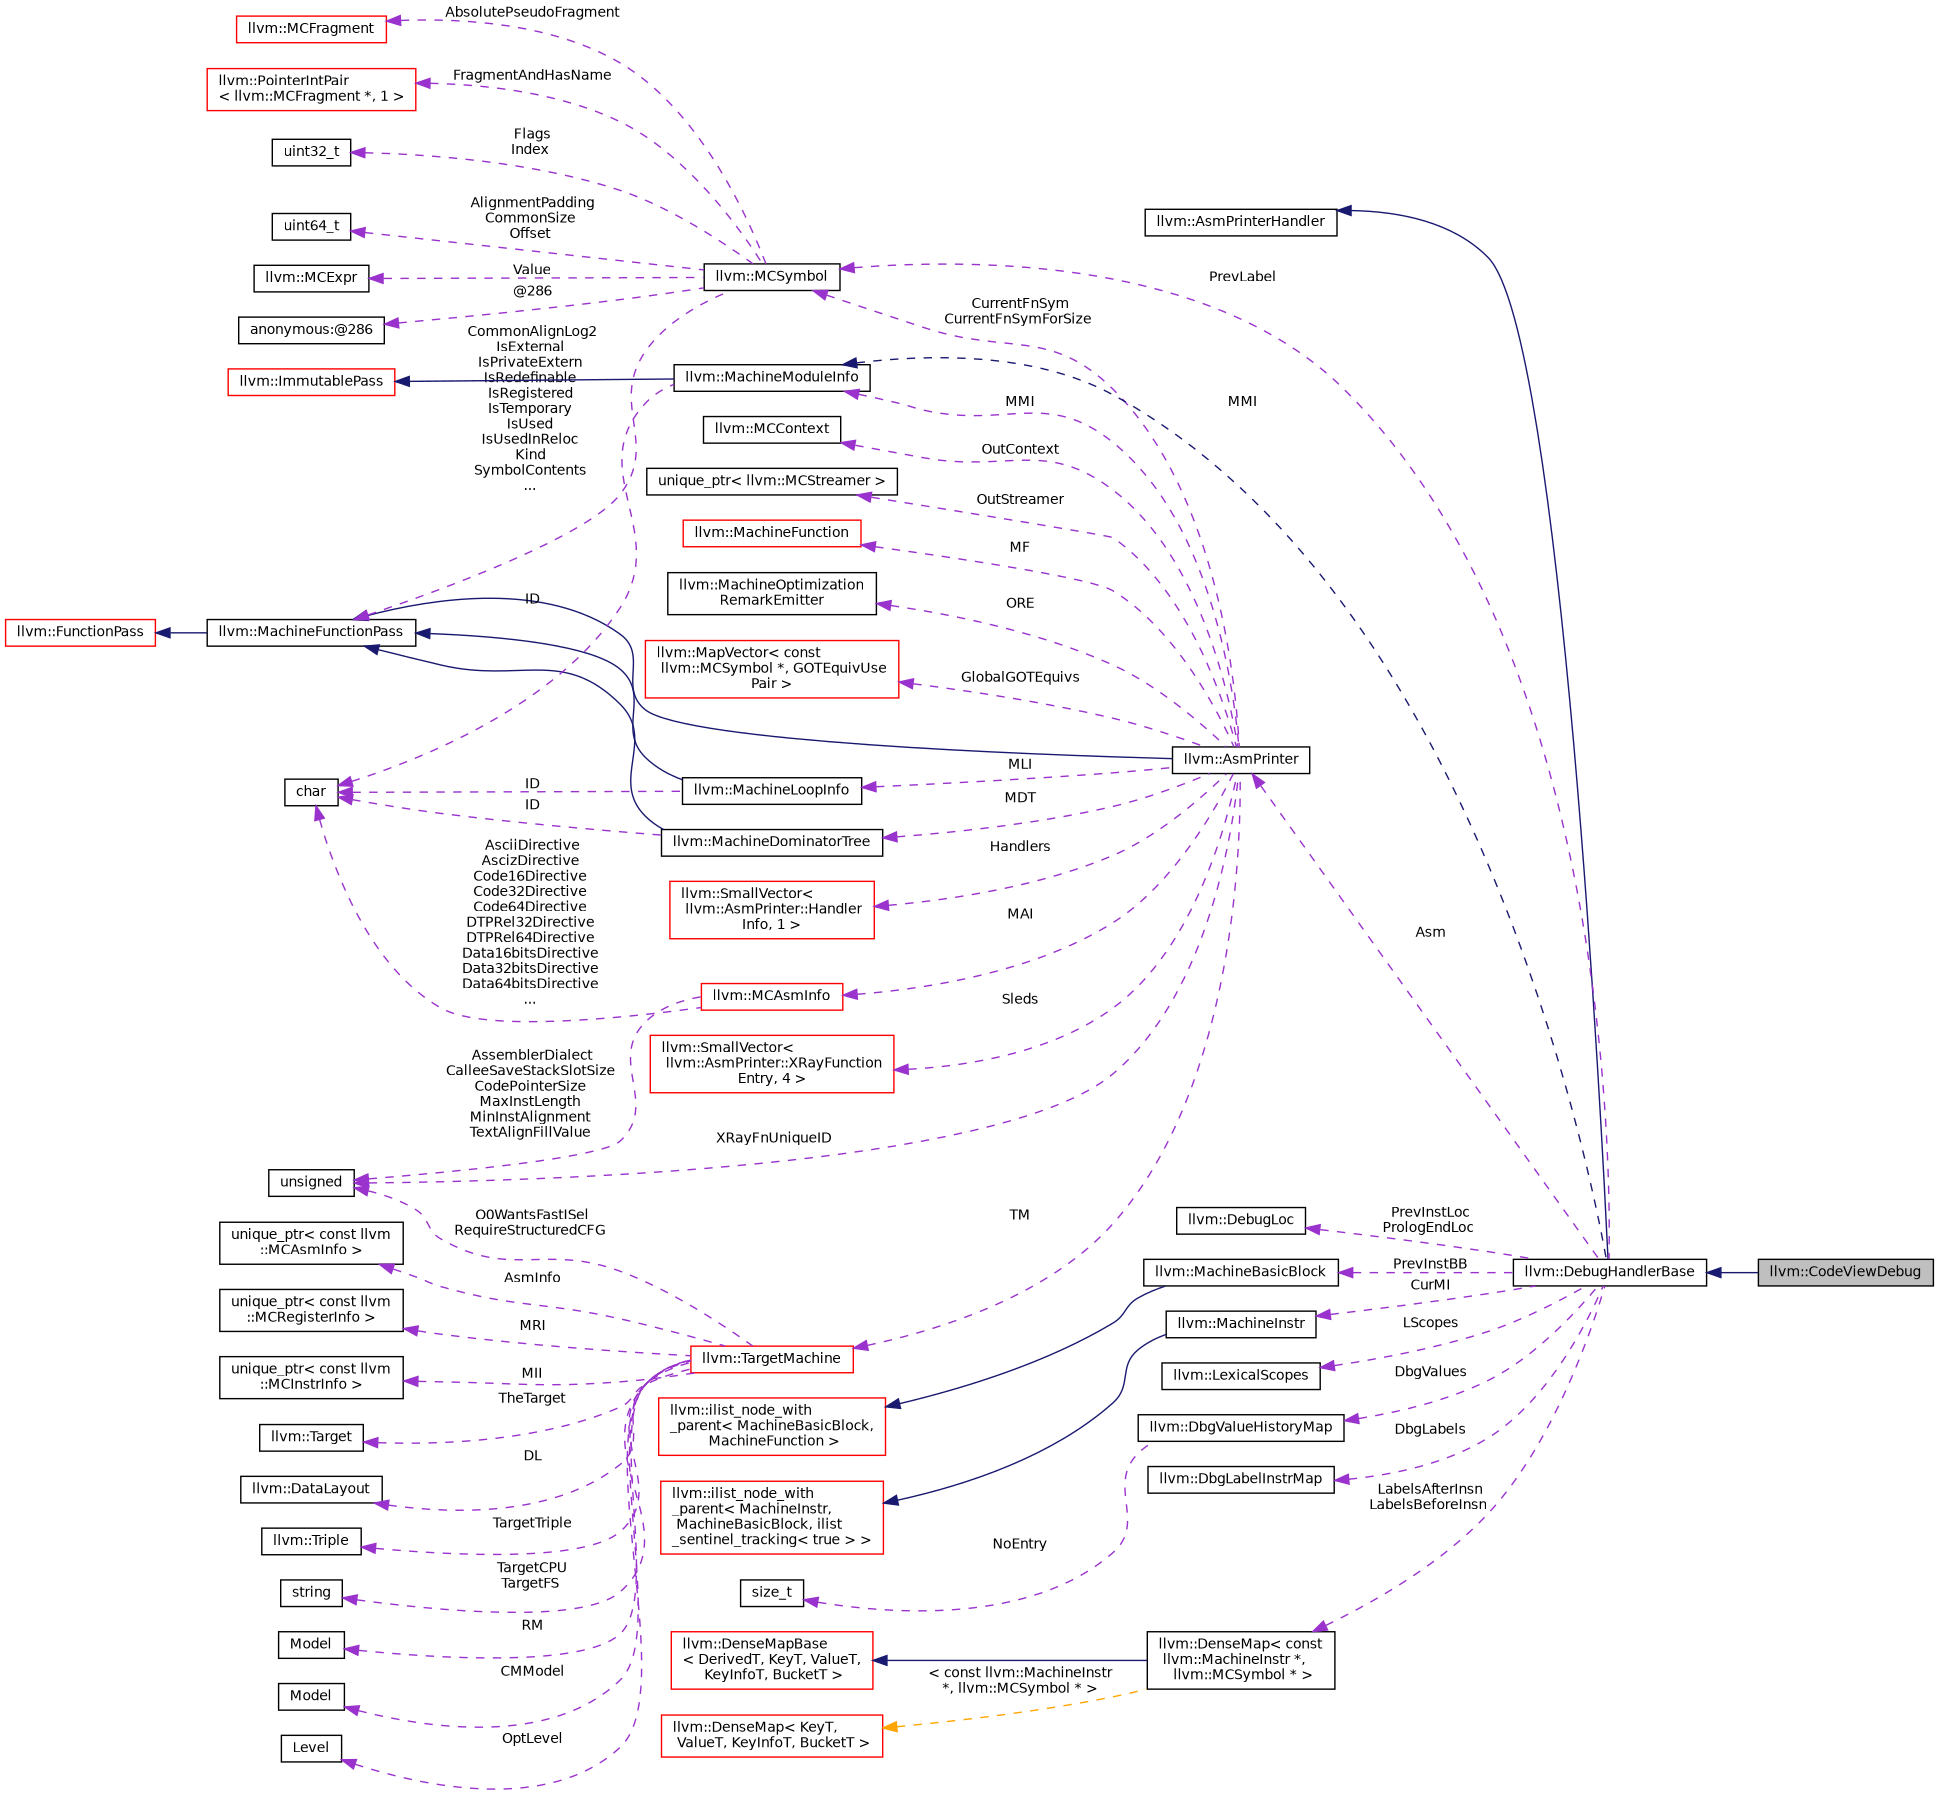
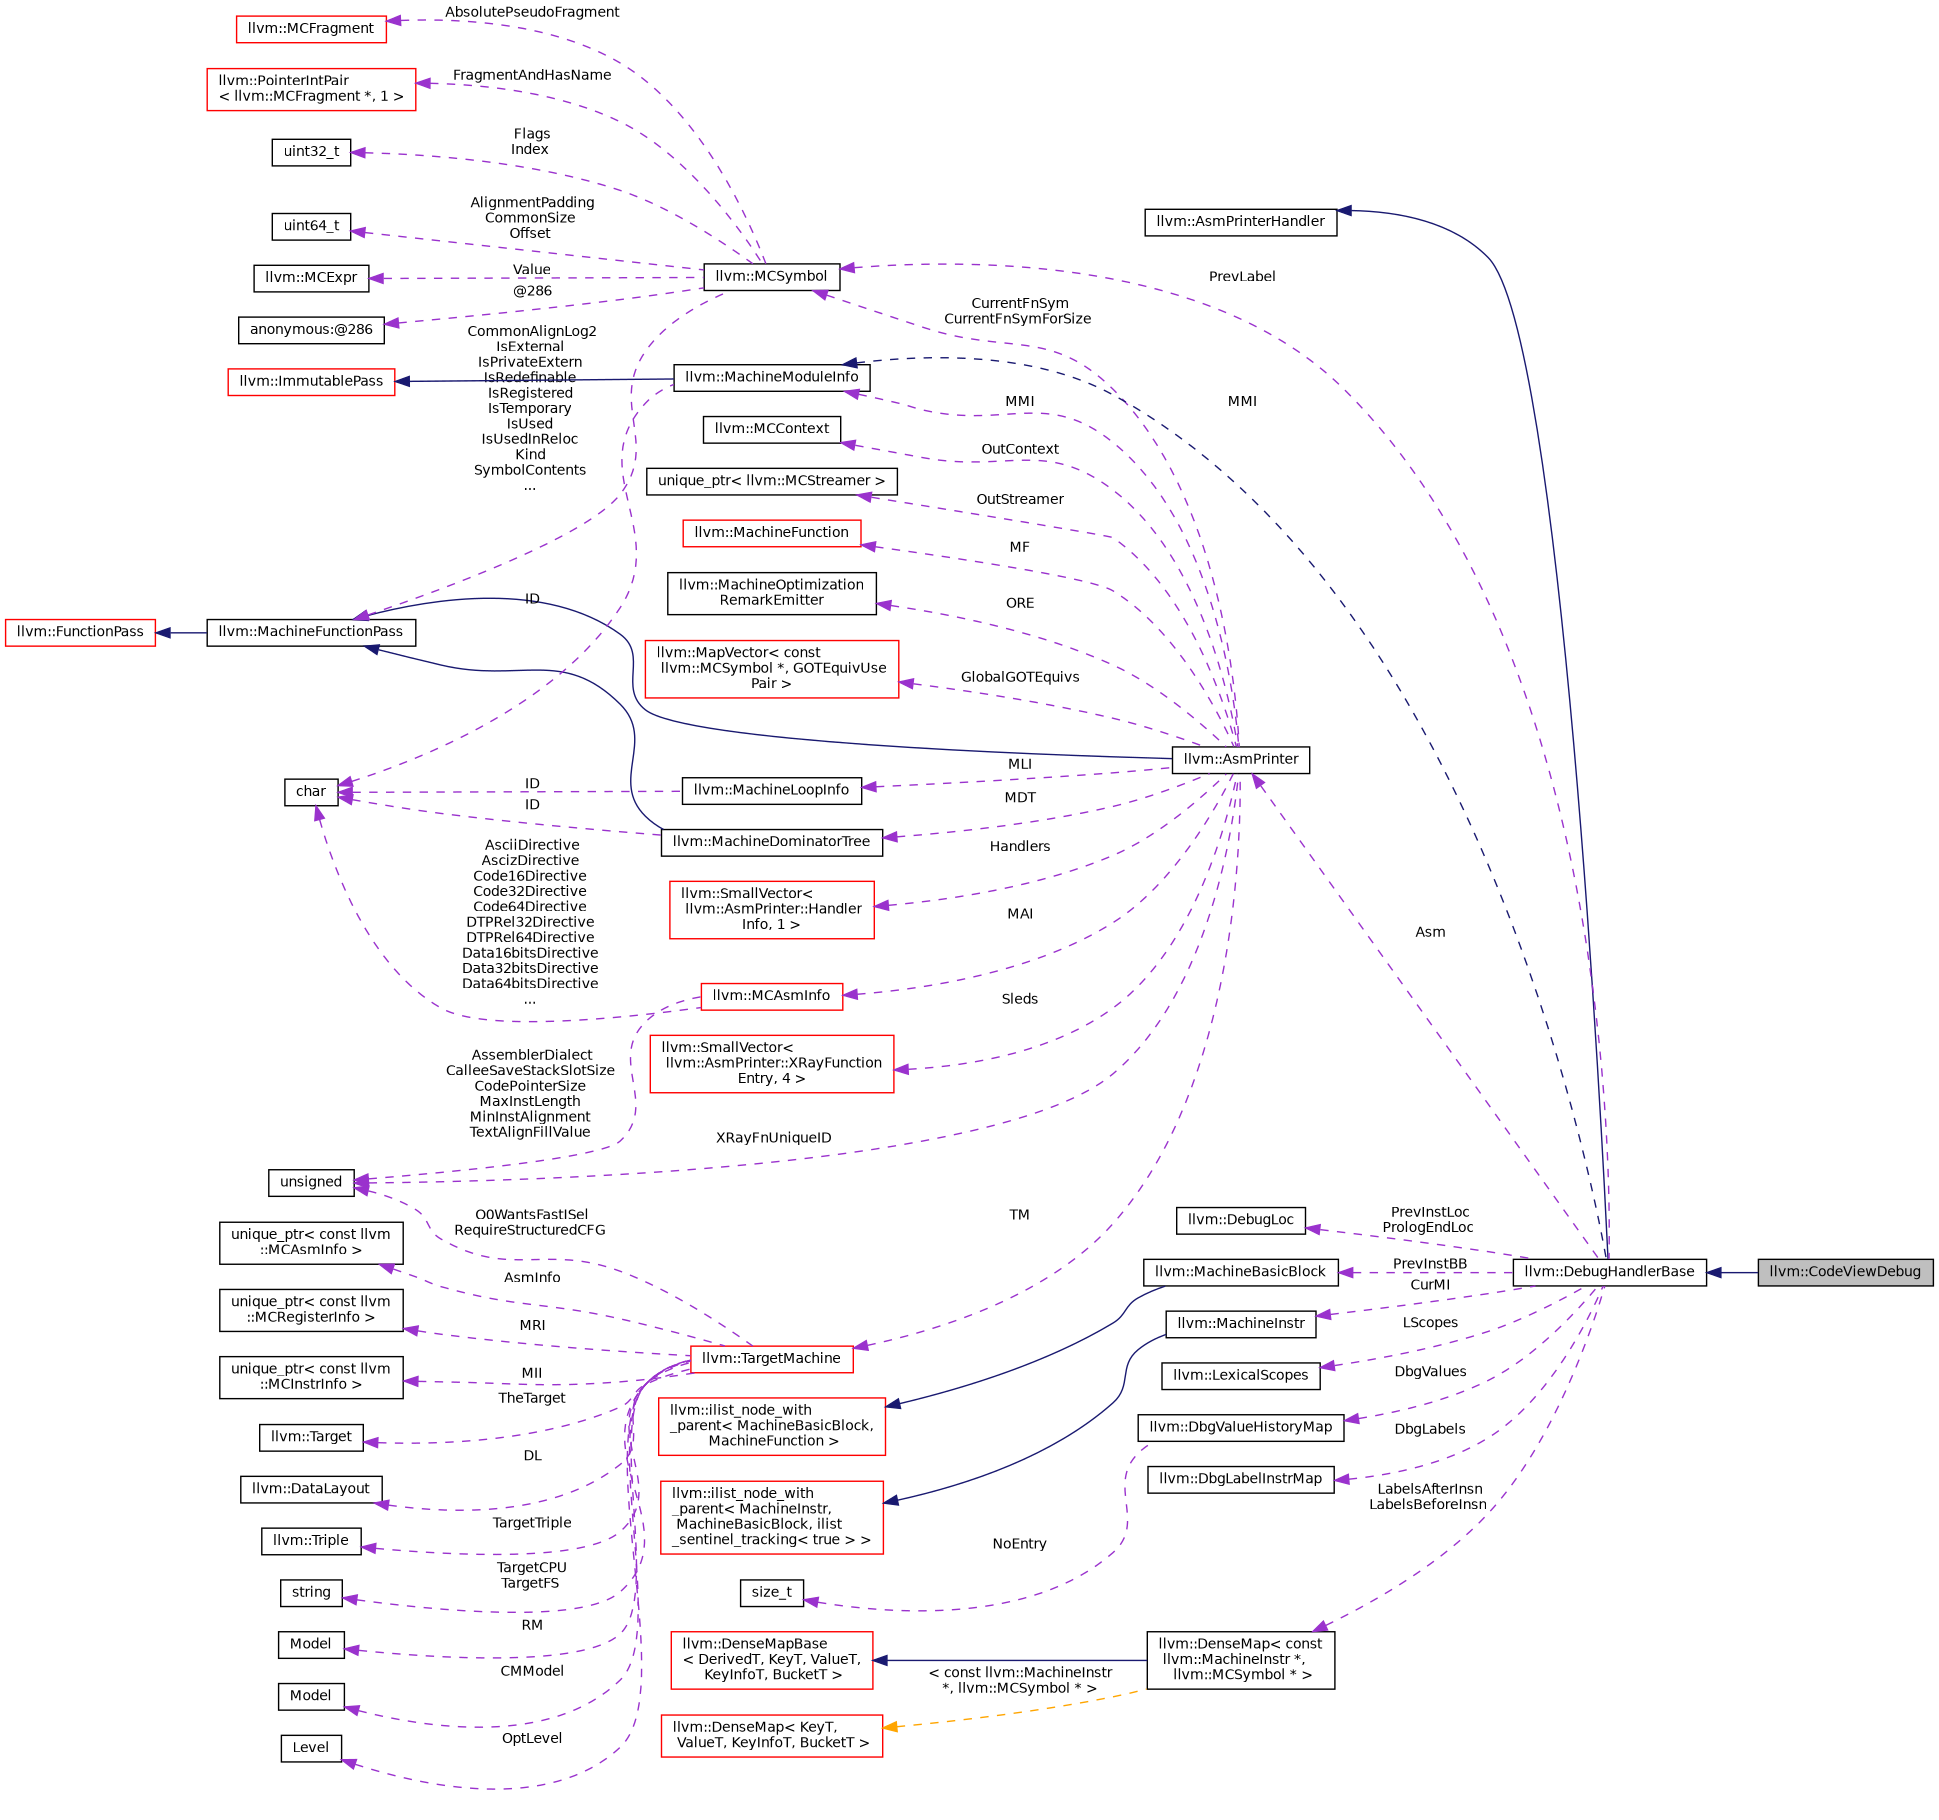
edge "llvm::MachineLoopInfo" -> "llvm::MachineFunctionPass": removed
